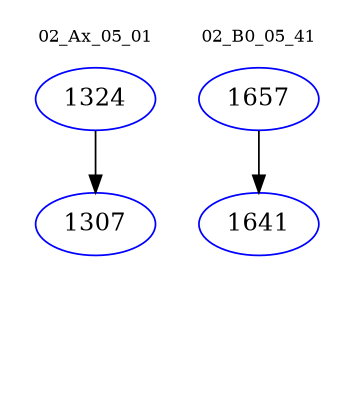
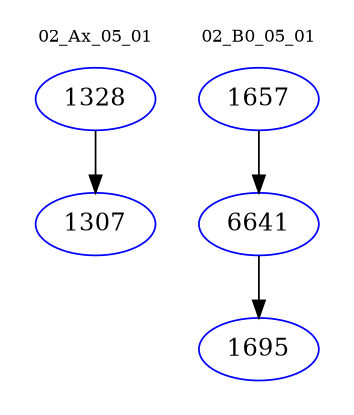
cluster "02_B0_05_41": label "02_B0_05_41" -> "02_B0_05_01"
node "1324": label "1324" -> "1328"
node "1641": label "1641" -> "6641"
node "1695": added
